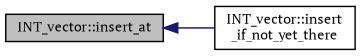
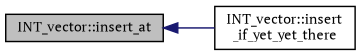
node "INT_vector::insert _if_not_yet_there": label "INT_vector::insert _if_not_yet_there" -> "INT_vector::insert _if_yet_yet_there"
